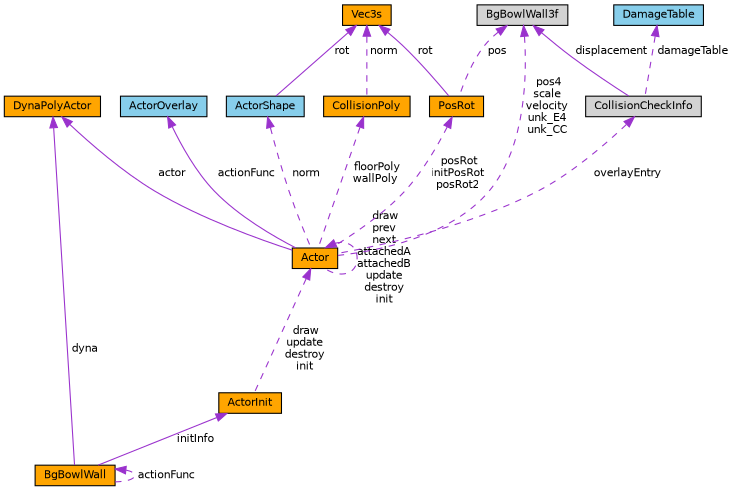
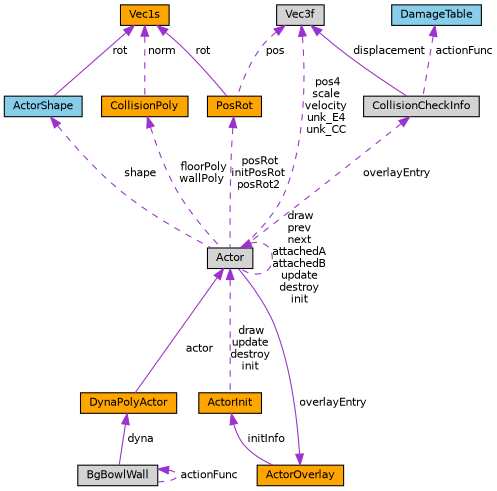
node "Vec3s": label "Vec3s" -> "Vec1s"
node "BgBowlWall3f": label "BgBowlWall3f" -> "Vec3f"
edge "CollisionCheckInfo" -> "DamageTable": label " damageTable" -> " actionFunc"
node "ActorOverlay": fillcolor skyblue -> orange
edge "Actor" -> "ActorOverlay": label " actionFunc" -> " overlayEntry"
edge "Actor" -> "ActorShape": label " norm" -> " shape"
edge "Actor" -> "DynaPolyActor": reversed
node "Actor": fillcolor orange -> lightgrey
edge "BgBowlWall" -> "ActorInit": now "ActorOverlay" -> "ActorInit"
node "BgBowlWall": fillcolor orange -> lightgrey
